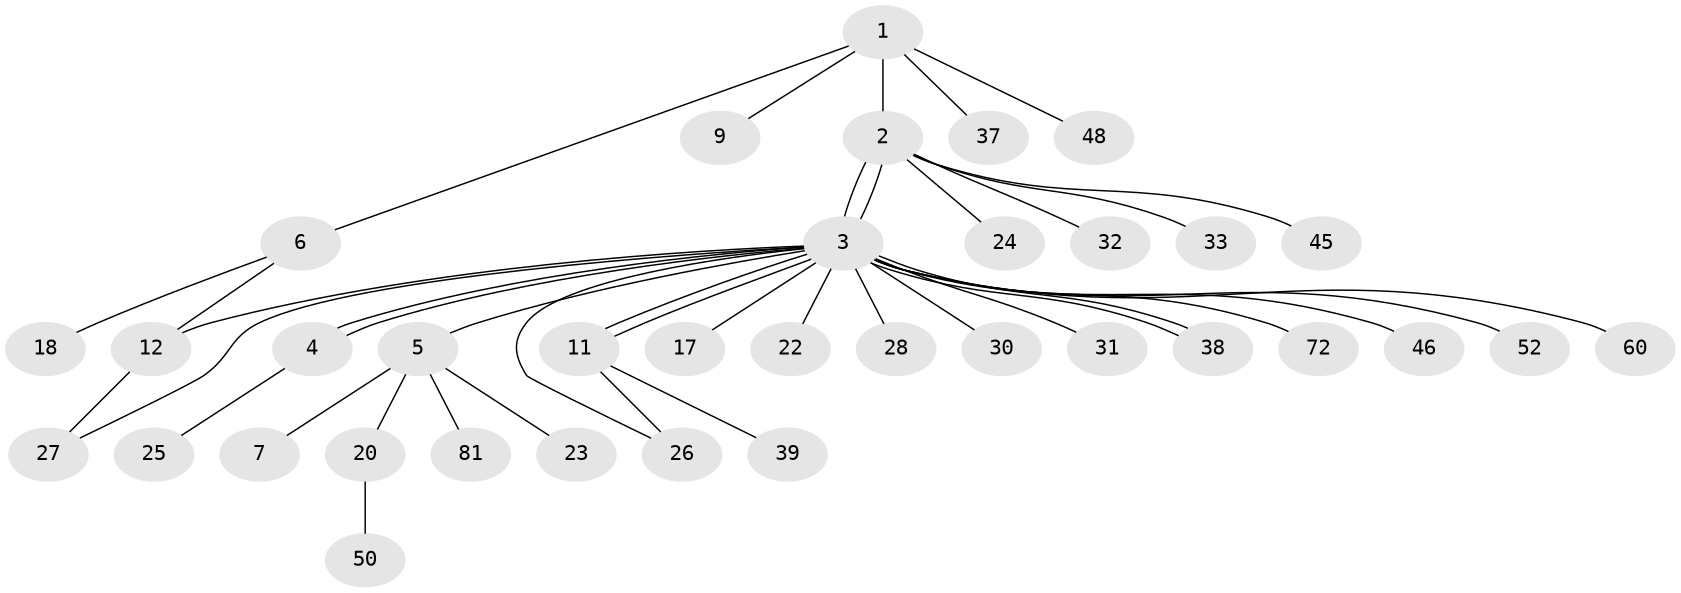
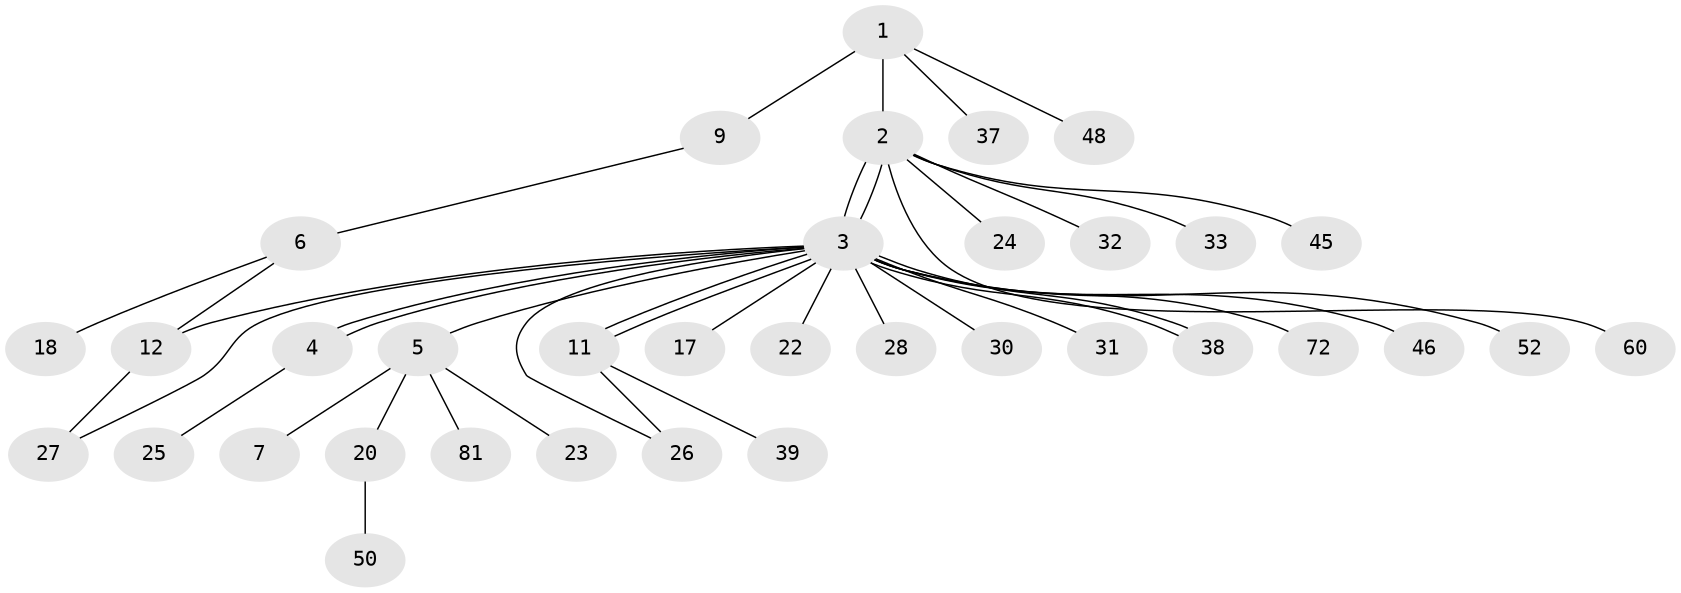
edge "1" -- "6": now "9" -- "6"
edge "3" -- "60": now "2" -- "60"
